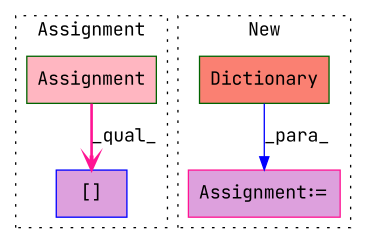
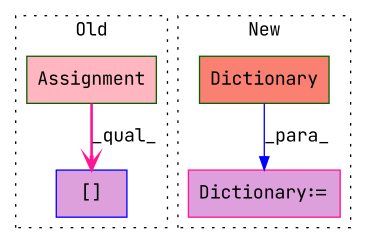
cluster "Assignment": label "Assignment" -> "Old"
node "Assignment:=": label "Assignment:=" -> "Dictionary:="
